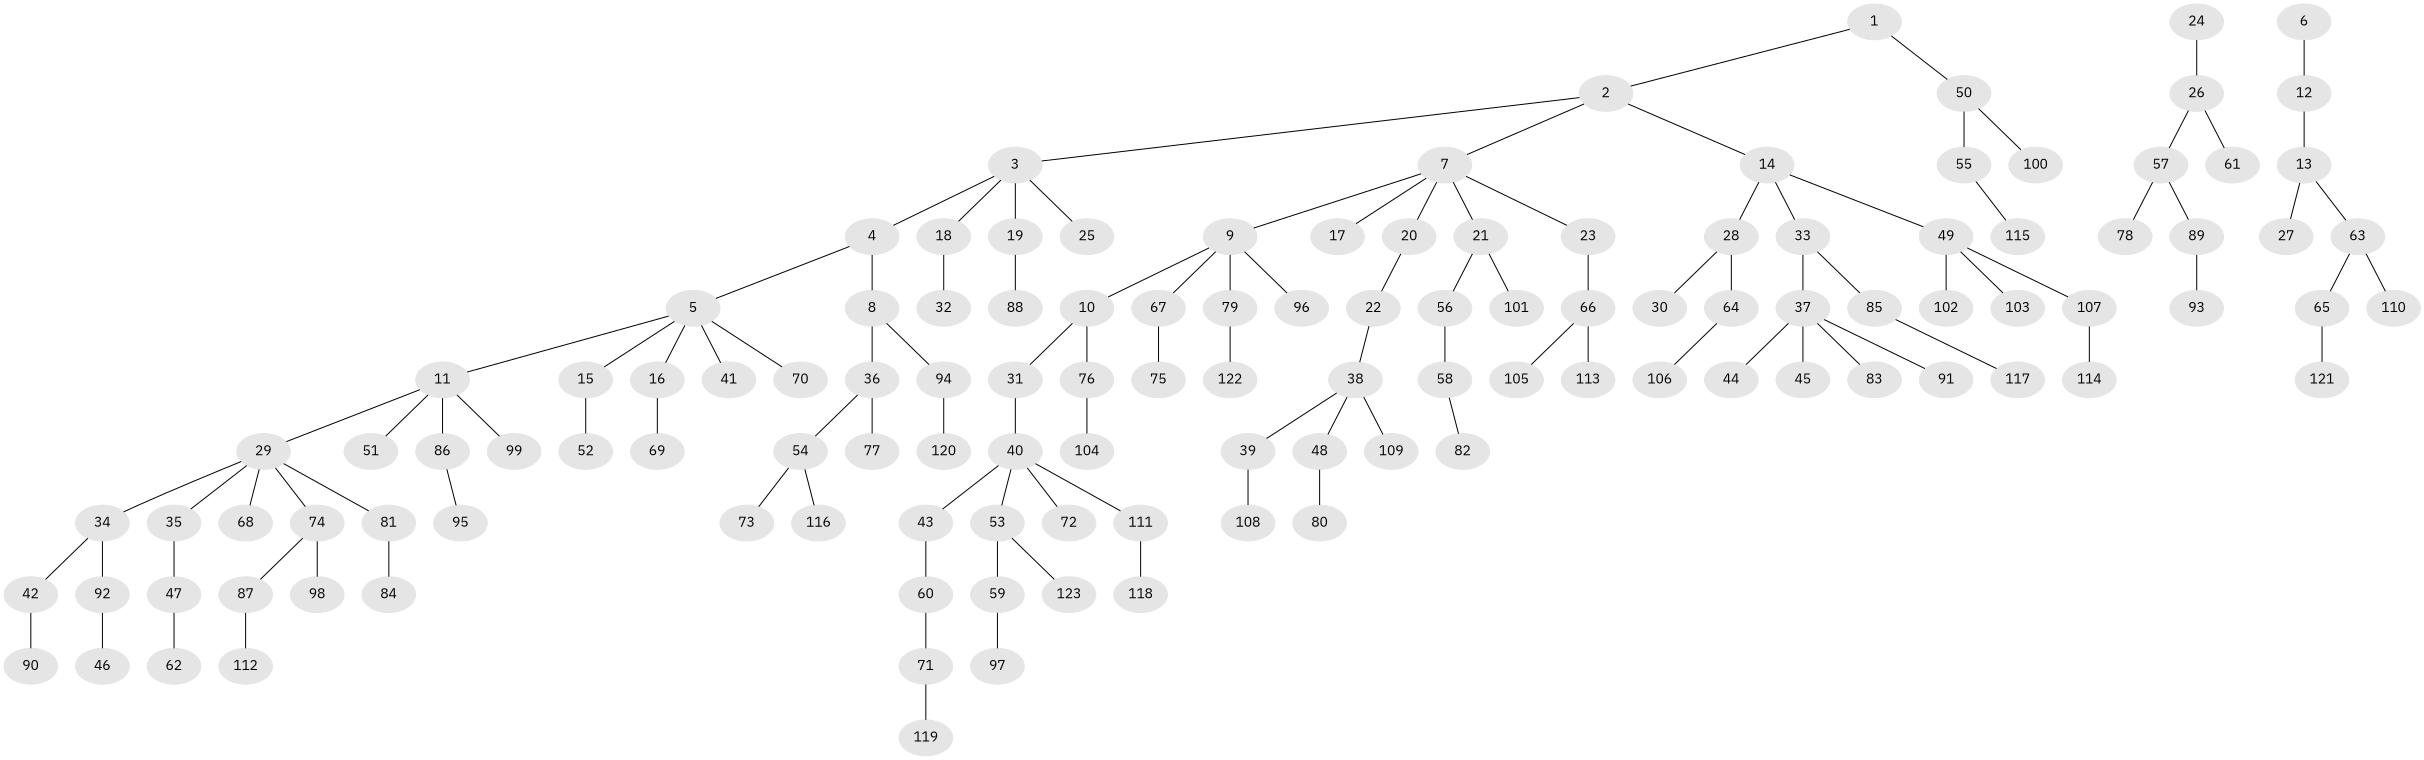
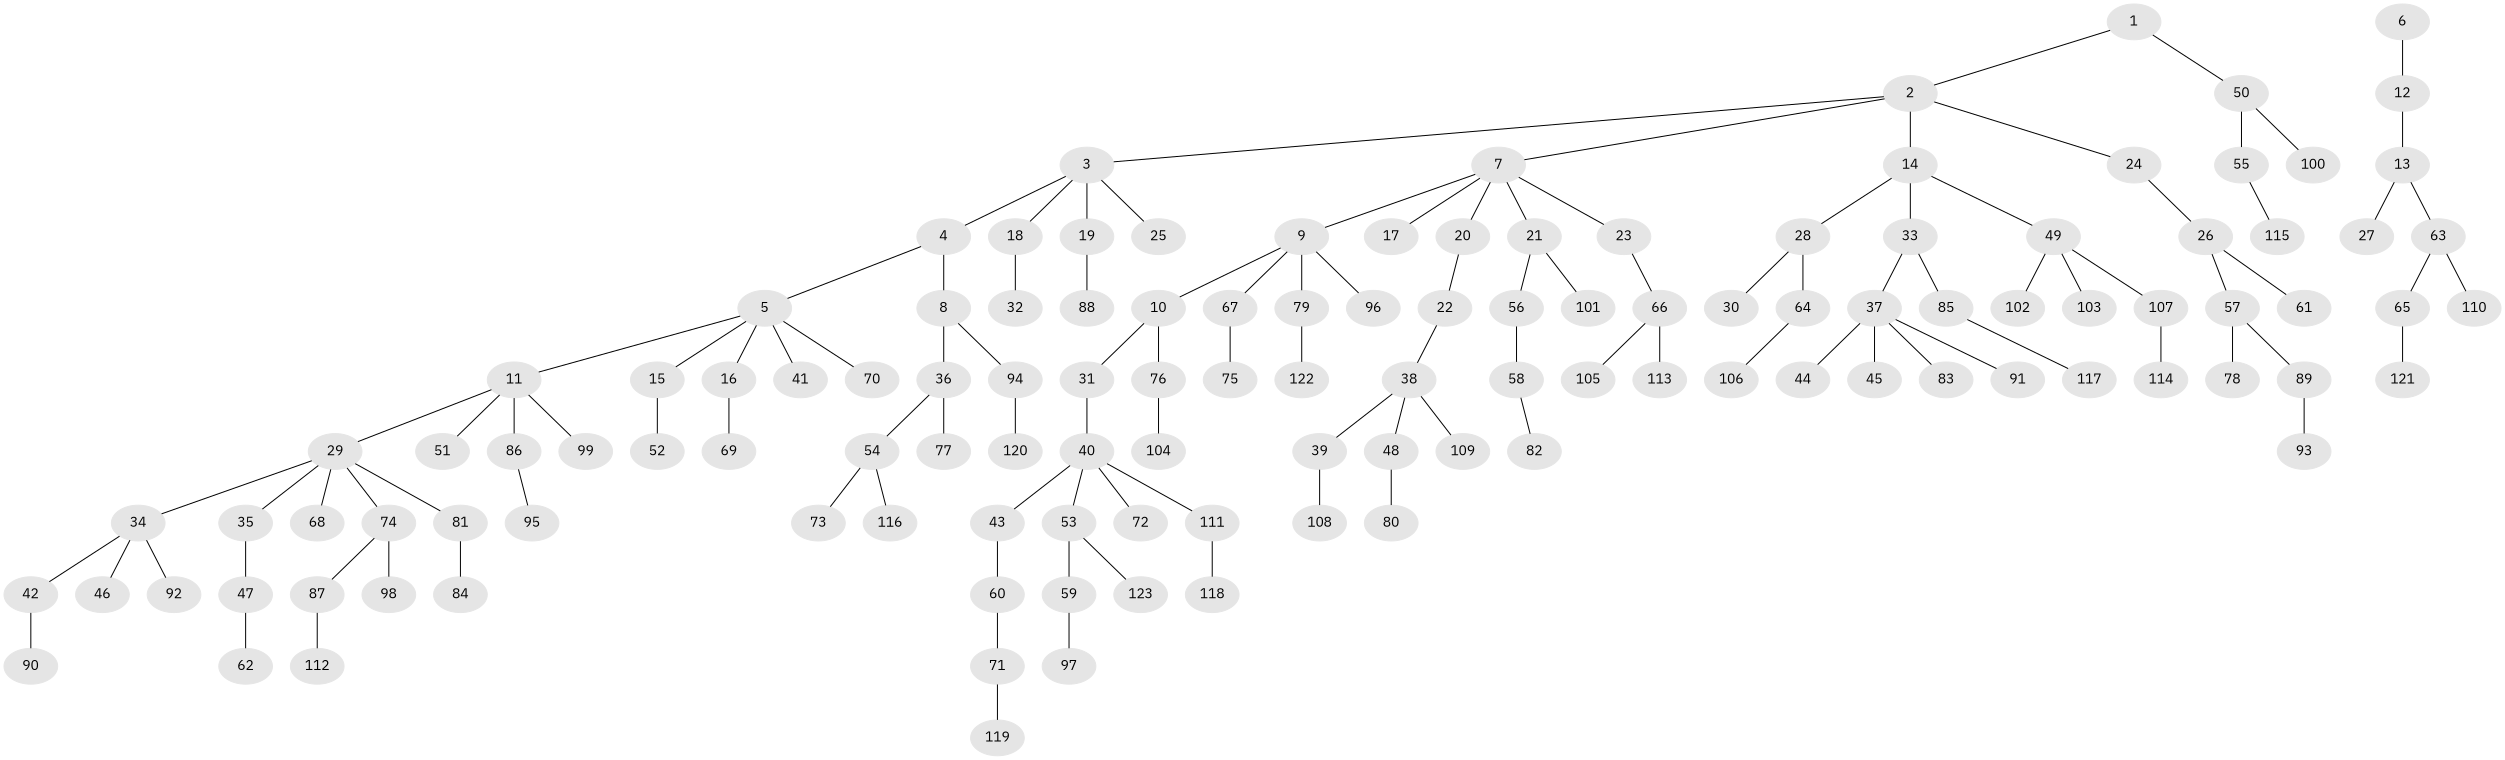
edge "2" -- "24": added
edge "92" -- "46": now "34" -- "46"
